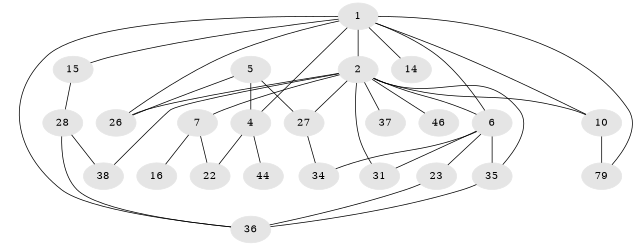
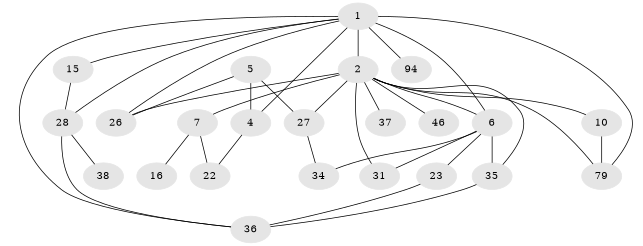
edge "1" -- "10": now "1" -- "28"
node "14": label "14" -> "94"
edge "2" -- "38": now "2" -- "79"
node "44": removed
